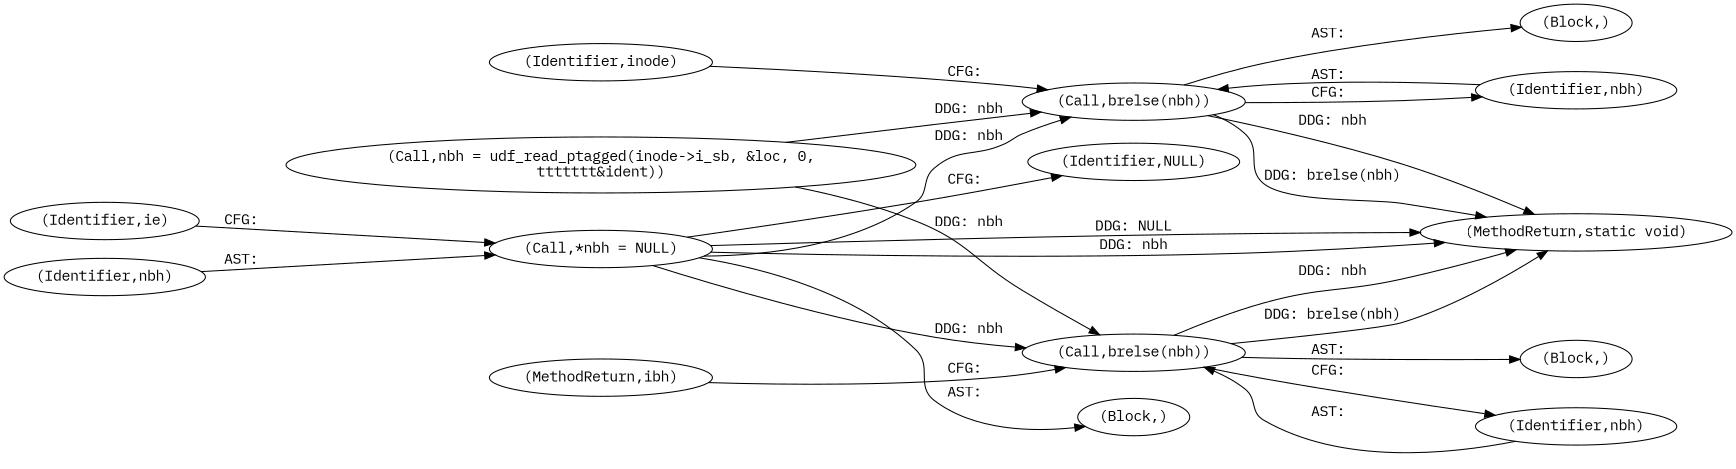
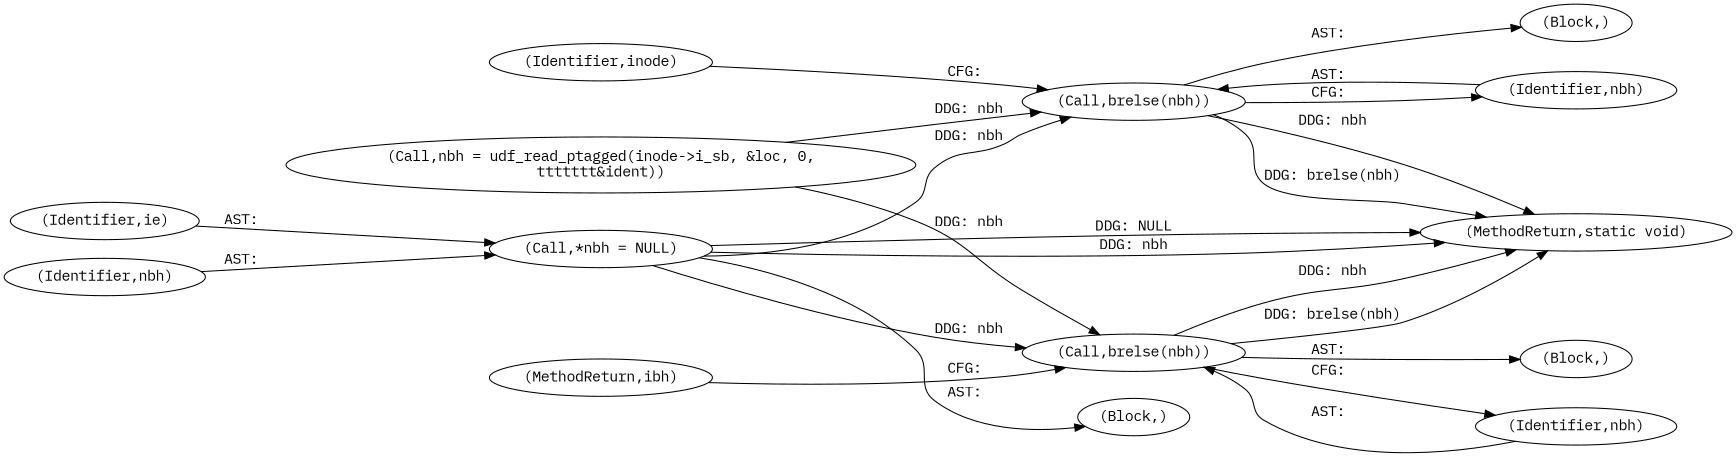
node "(Identifier,NULL)": removed
edge "(Identifier,ie)" -> "(Call,*nbh = NULL)": label "CFG: " -> "AST: "
